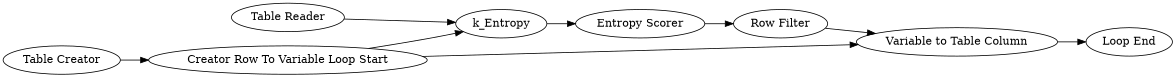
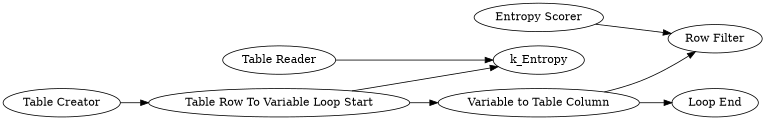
edge "k_Entropy" -> "Entropy Scorer": removed
edge "Row Filter" -> "Variable to Table Column": reversed
node "Creator Row To Variable Loop Start": label "Creator Row To Variable Loop Start" -> "Table Row To Variable Loop Start"
